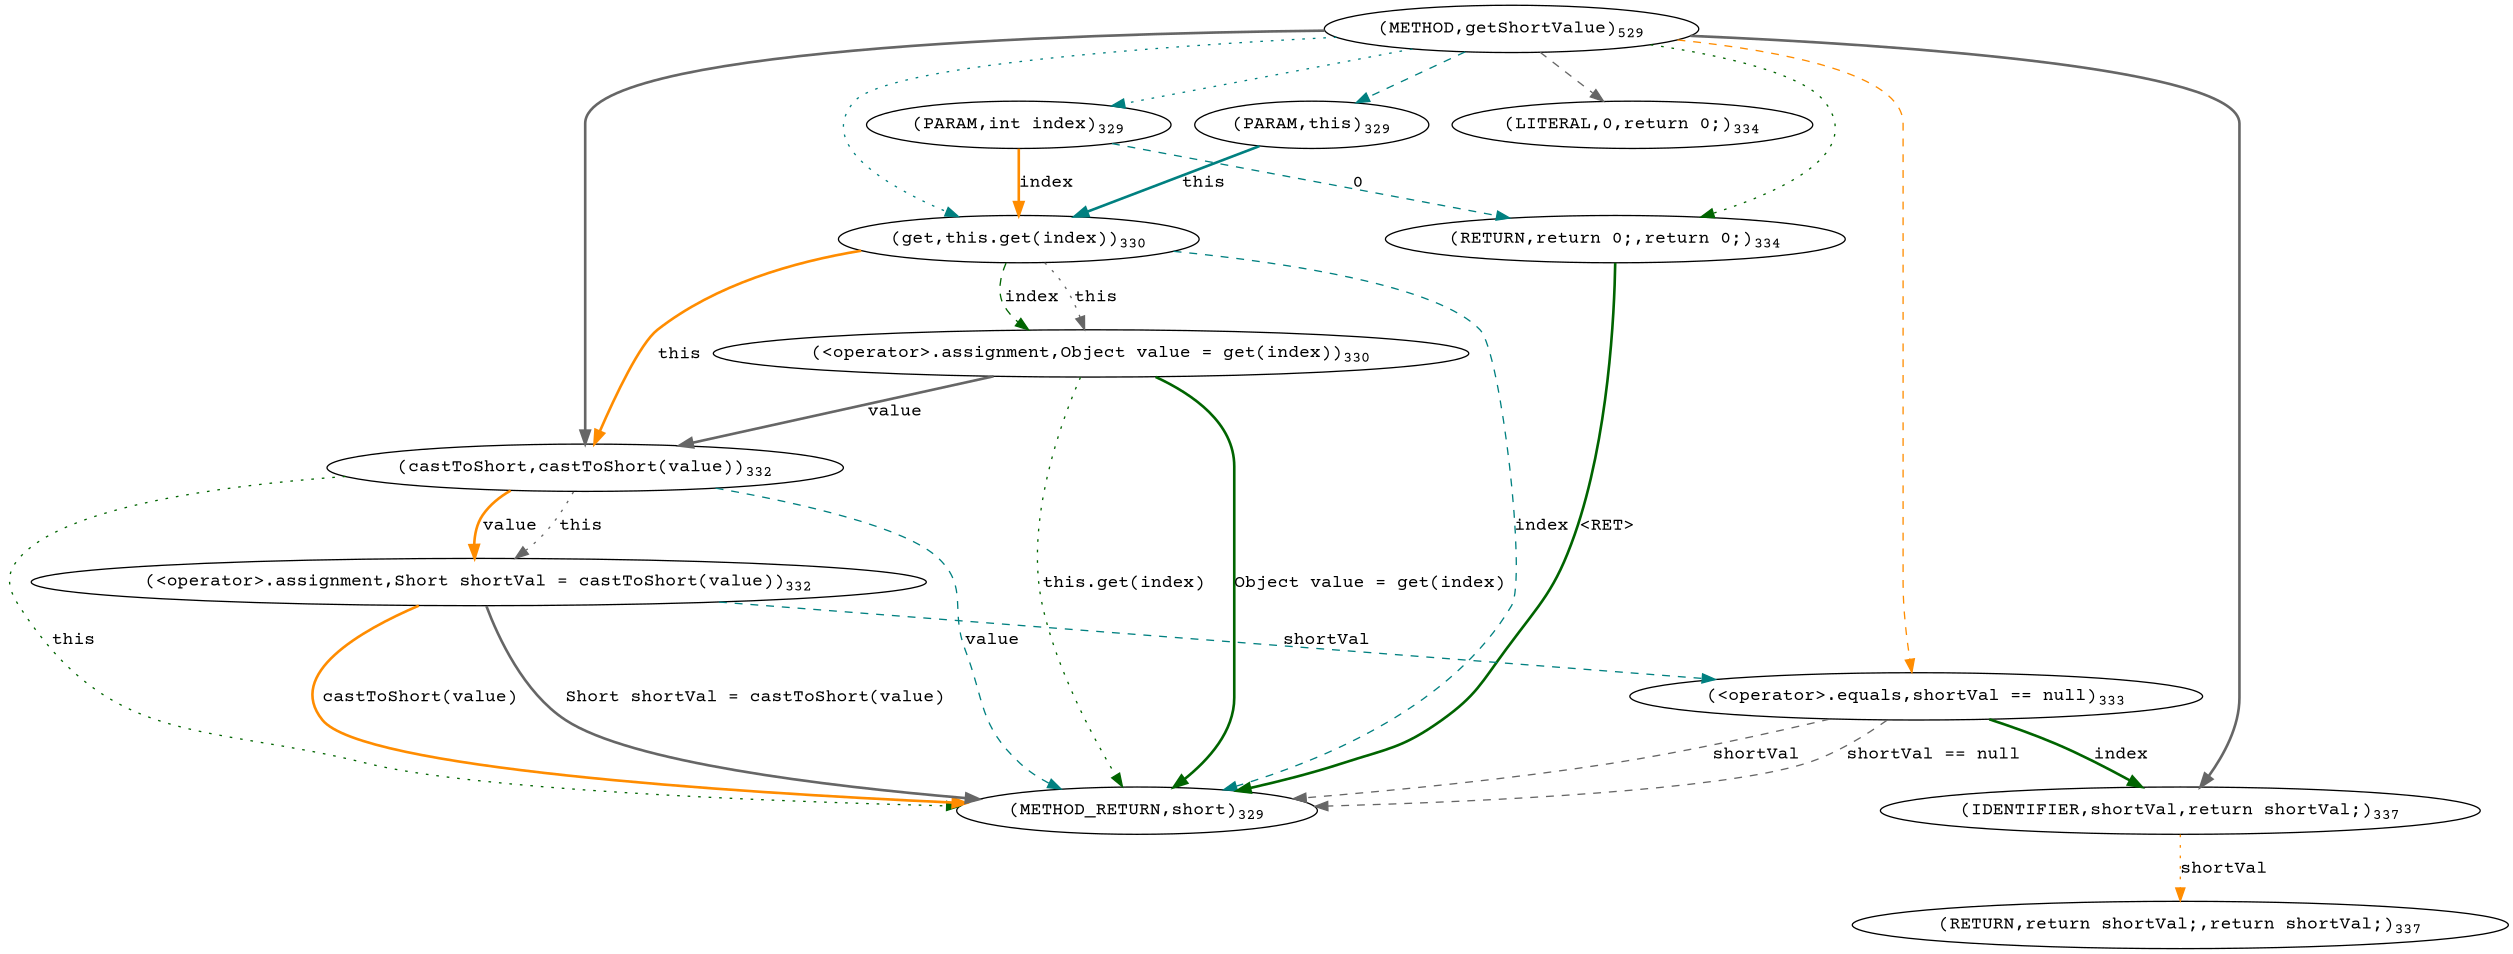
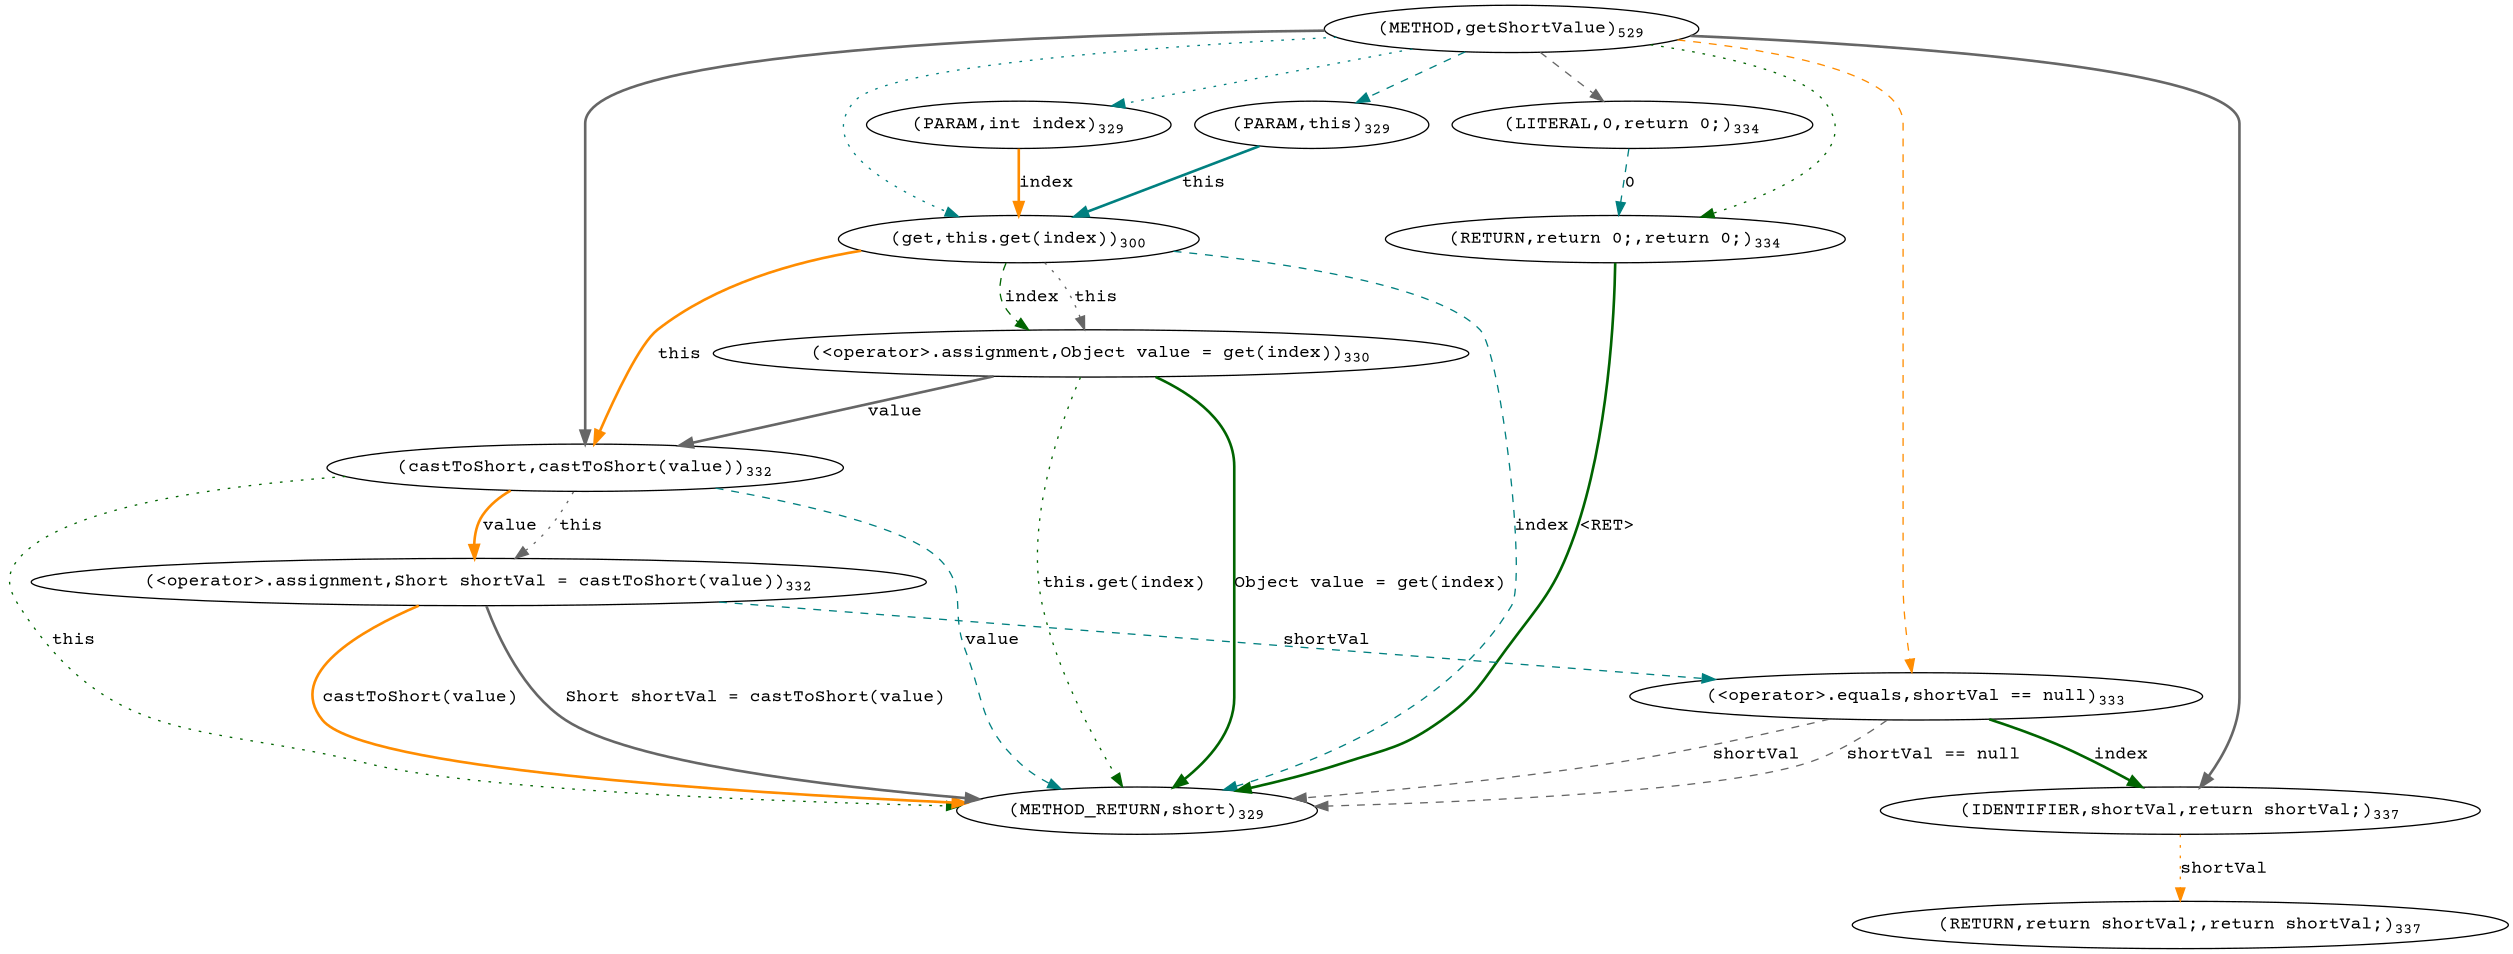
edge "(PARAM,int index)" -> "(RETURN,return 0;,return 0;)": now "(LITERAL,0,return 0;)" -> "(RETURN,return 0;,return 0;)"
node "(get,this.get(index))": text "330" -> "300"
